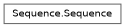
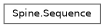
node "Sequence.Sequence": label "Sequence.Sequence" -> "Spine.Sequence"
